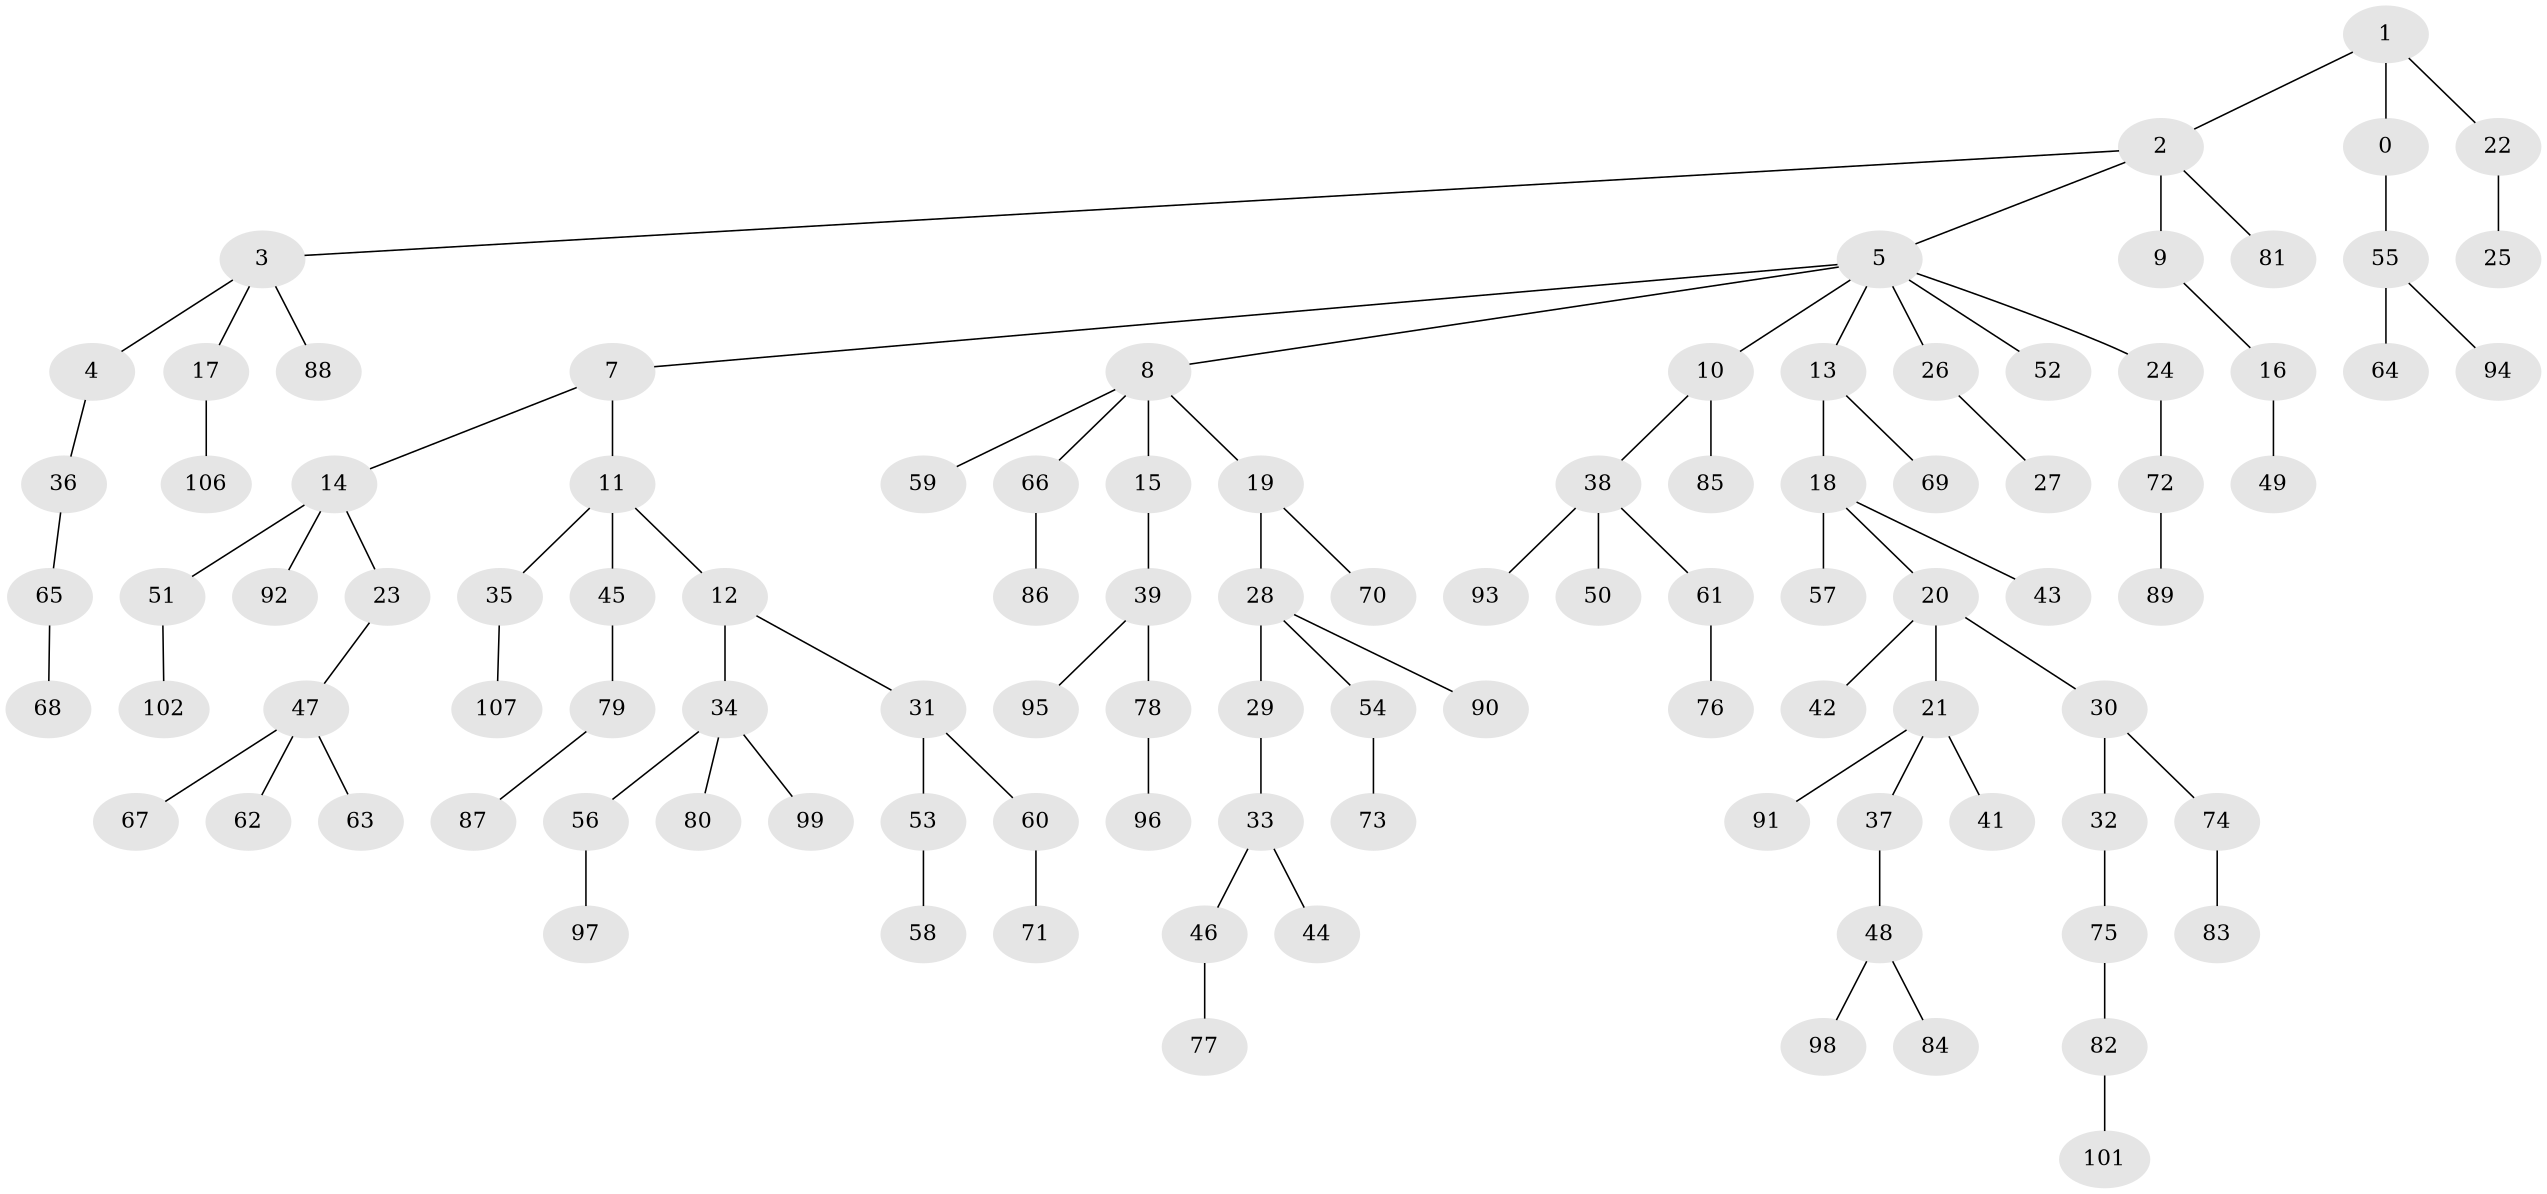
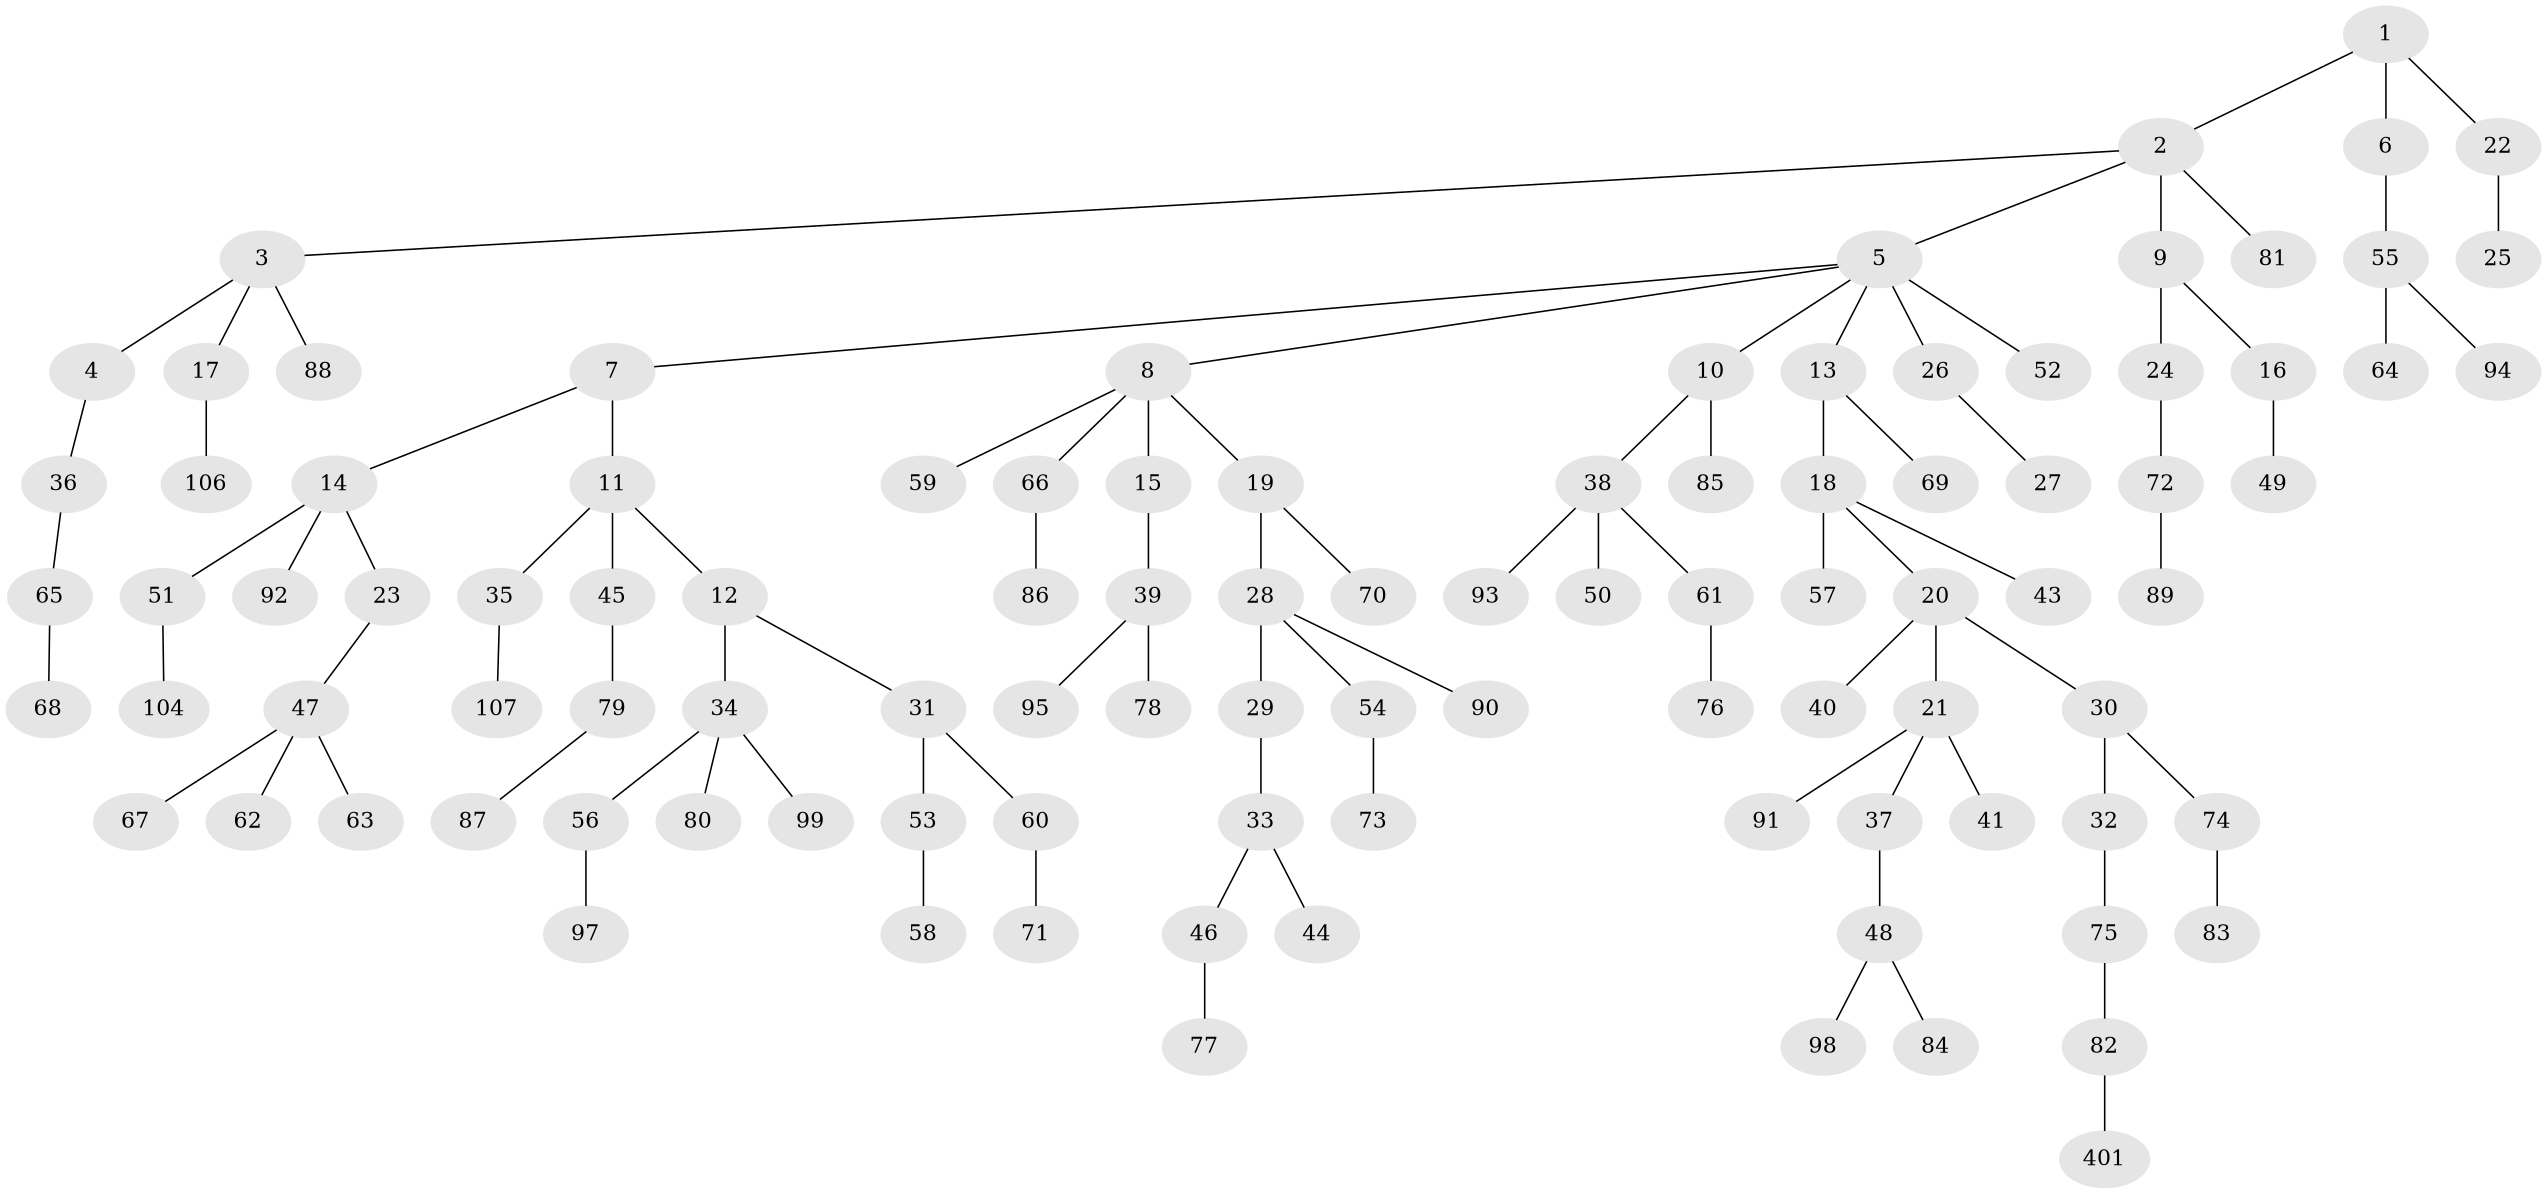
node "0": label "0" -> "6"
edge "5" -- "24": now "9" -- "24"
node "102": label "102" -> "104"
node "42": label "42" -> "40"
node "96": removed
node "101": label "101" -> "401"
